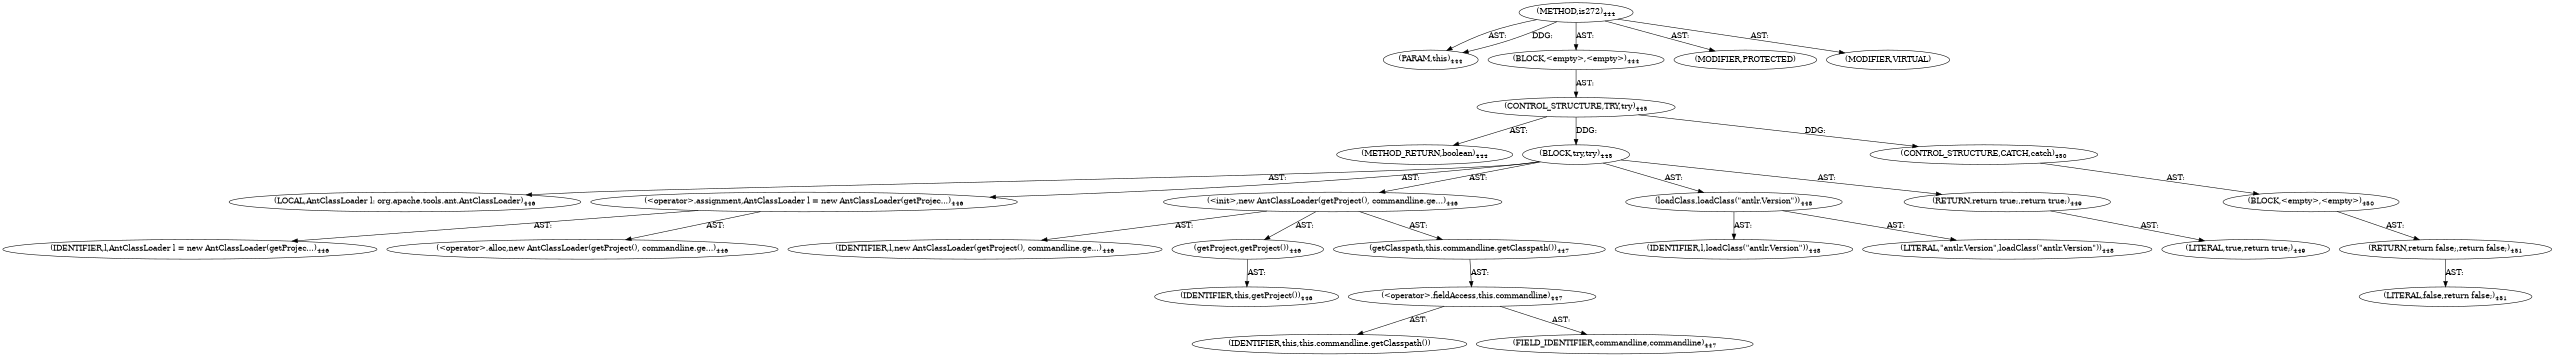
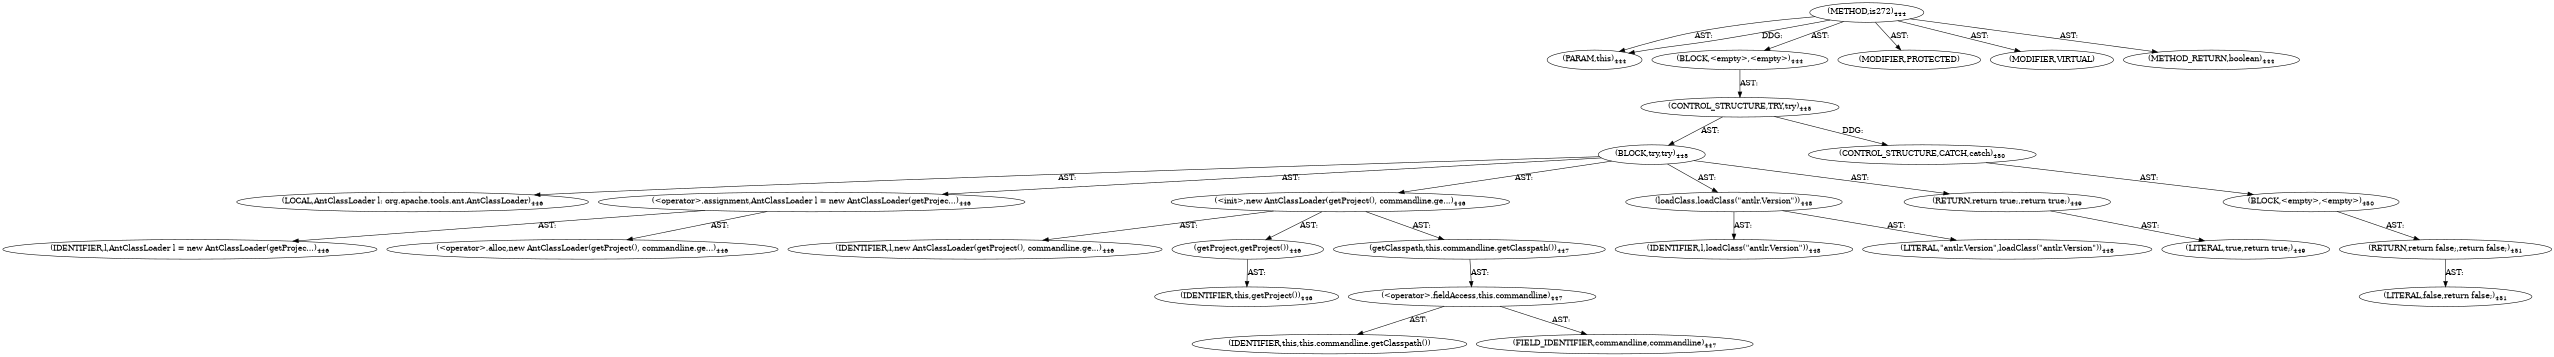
edge "(CONTROL_STRUCTURE,TRY,try)" -> "(METHOD_RETURN,boolean)": now "(METHOD,is272)" -> "(METHOD_RETURN,boolean)"
edge "(CONTROL_STRUCTURE,TRY,try)" -> "(BLOCK,try,try)": label "DDG: " -> "AST: "
